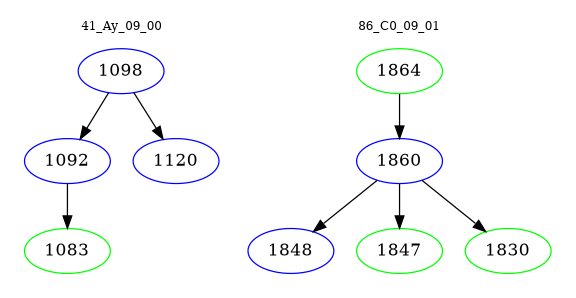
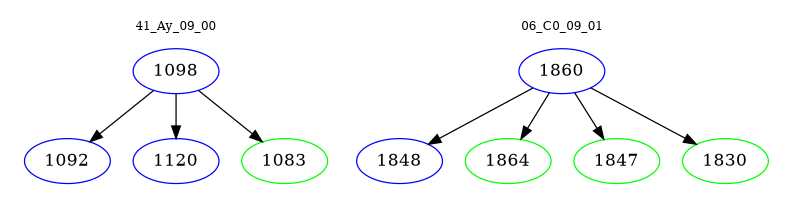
cluster "86_C0_09_01": label "86_C0_09_01" -> "06_C0_09_01"
edge "1864" -> "1860": reversed
edge "1092" -> "1083": now "1098" -> "1083"
